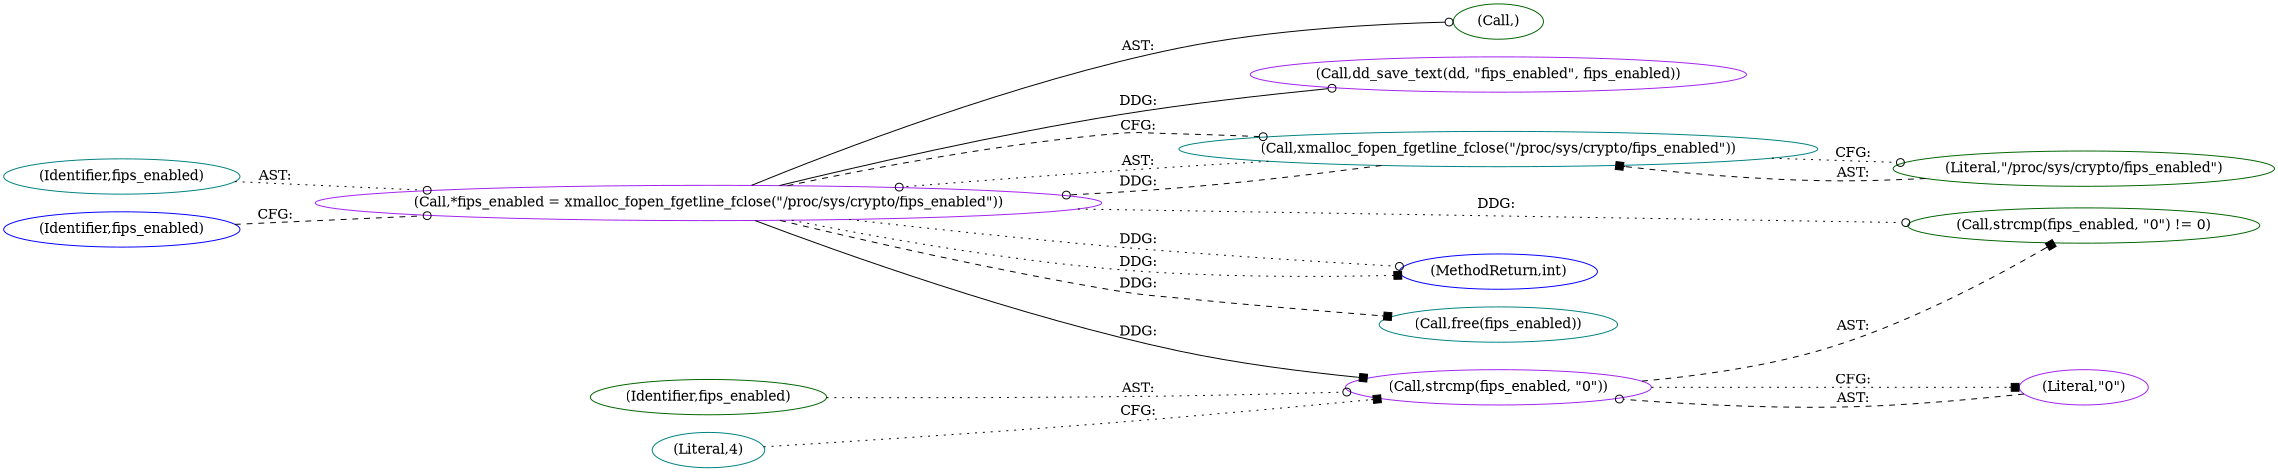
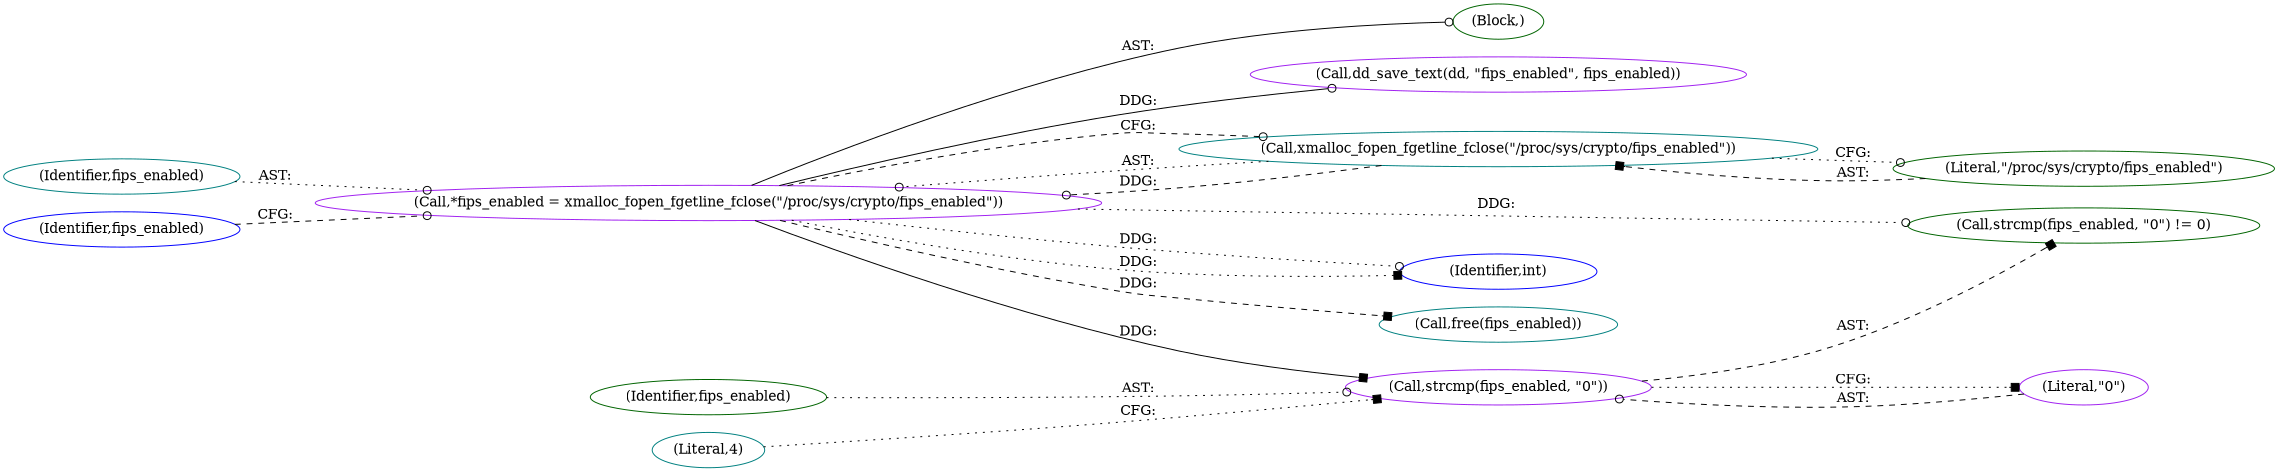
node "(Call,)": label "(Call,)" -> "(Block,)"
node "(MethodReturn,int)": label "(MethodReturn,int)" -> "(Identifier,int)"
